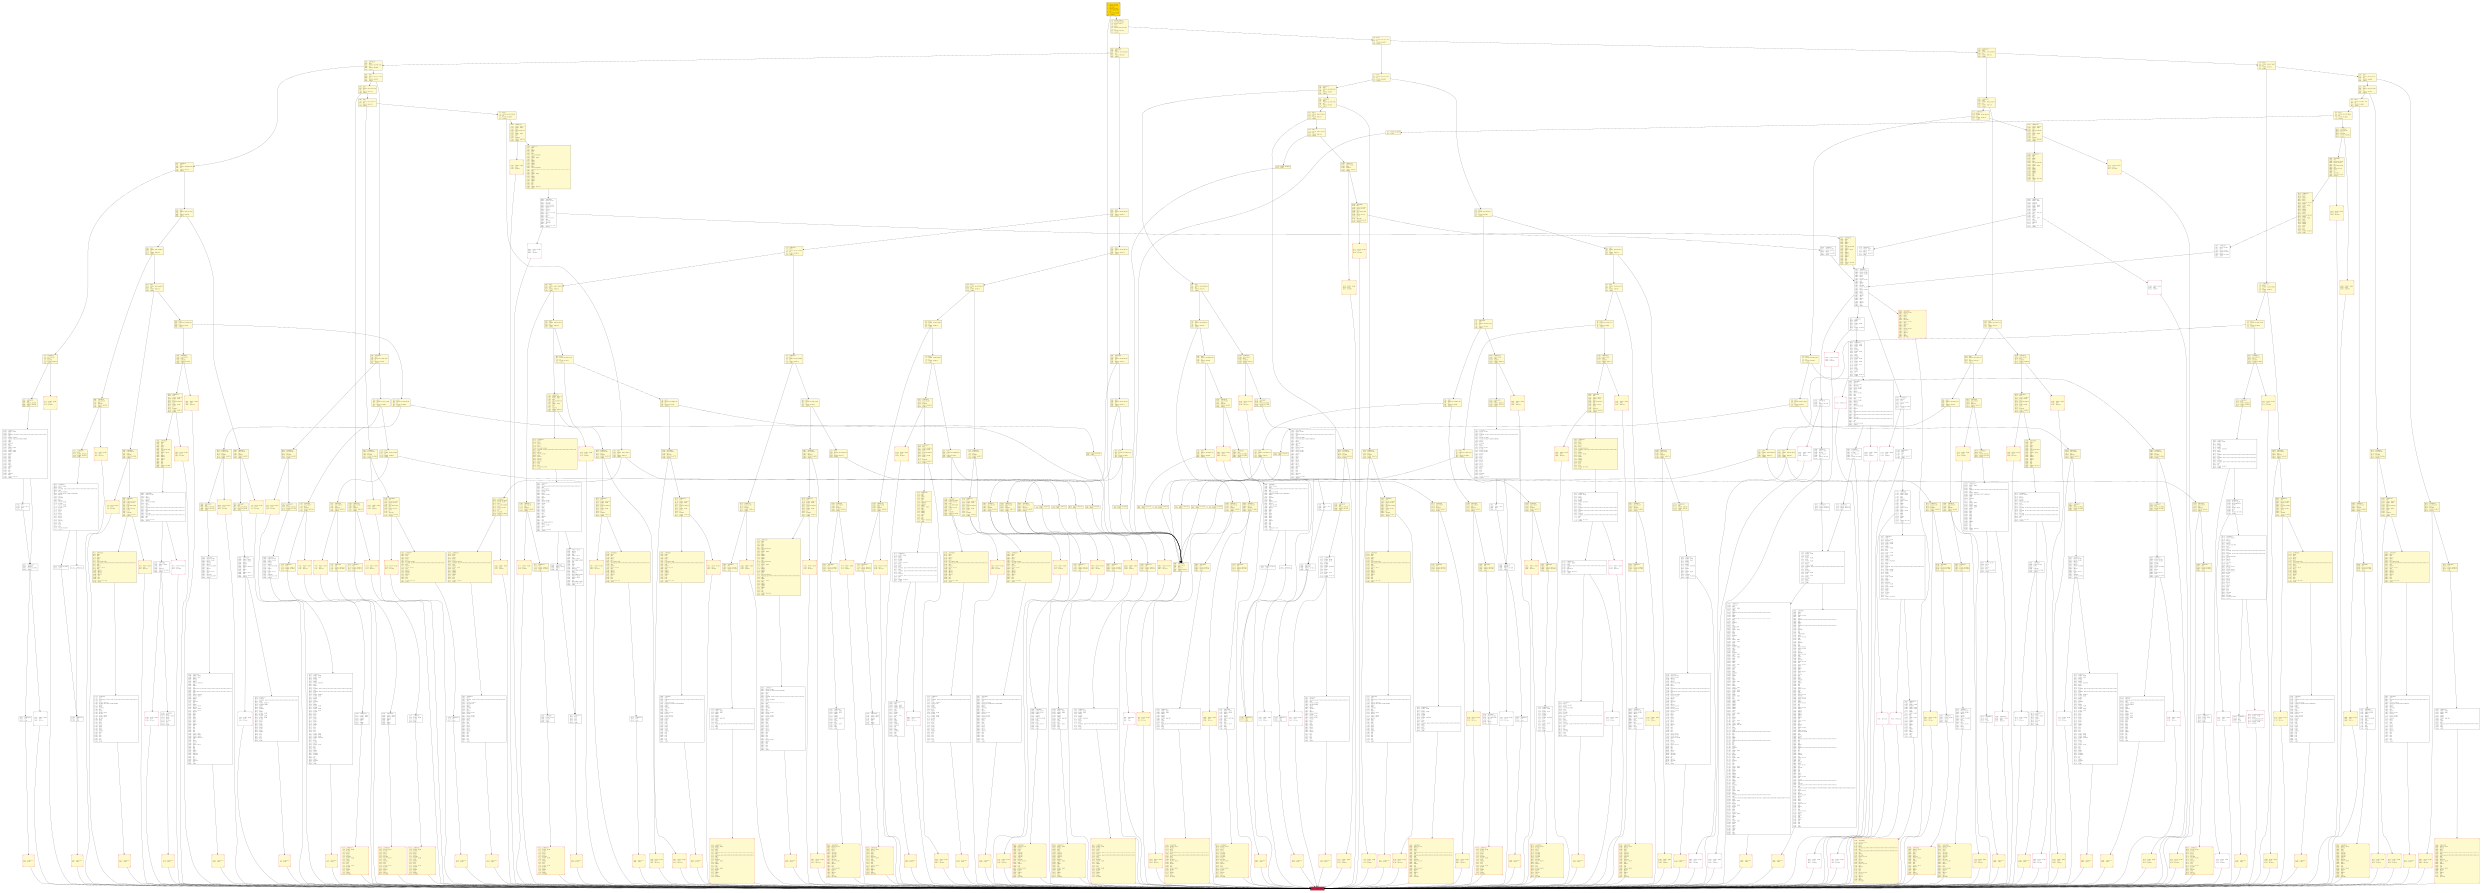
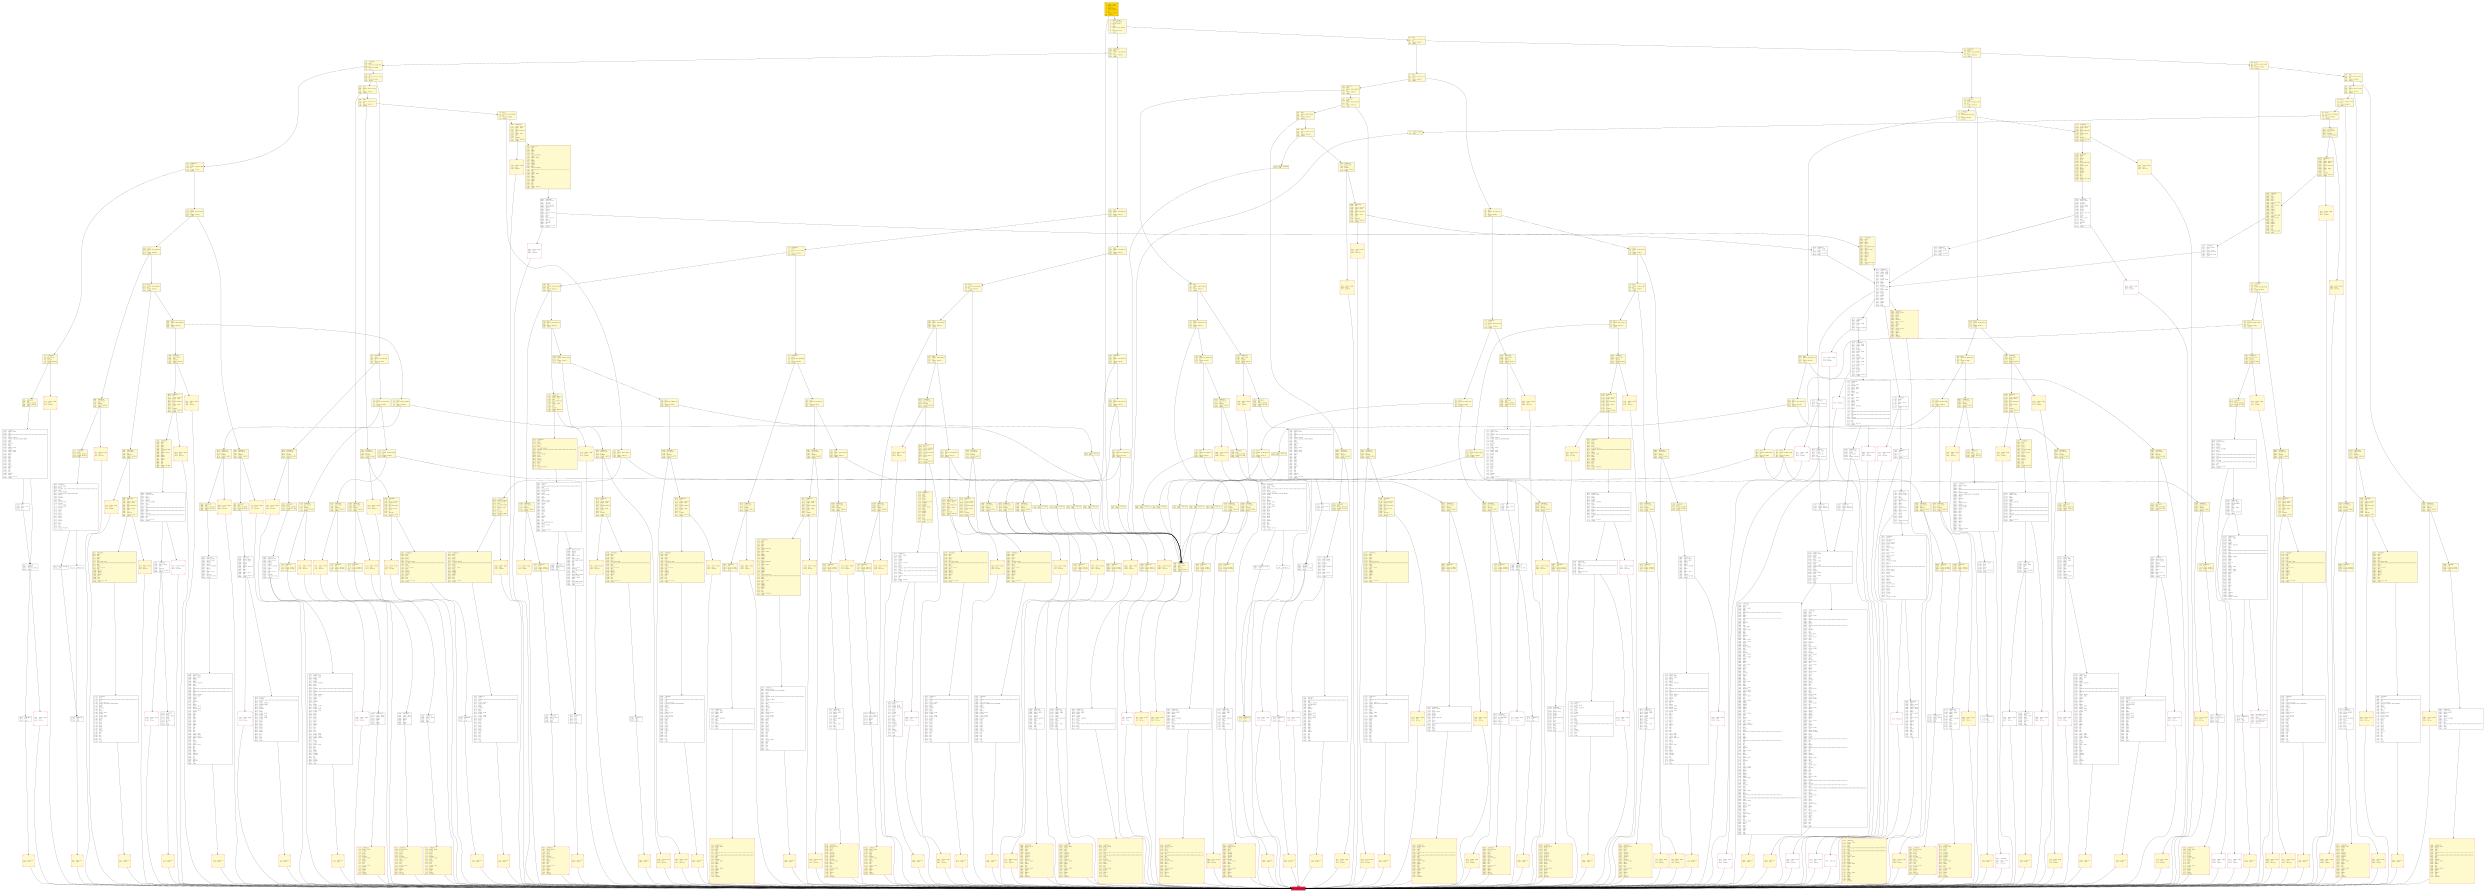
node "4486: PUSH1 0x00 4488: DUP1 4489: REVERT": added
